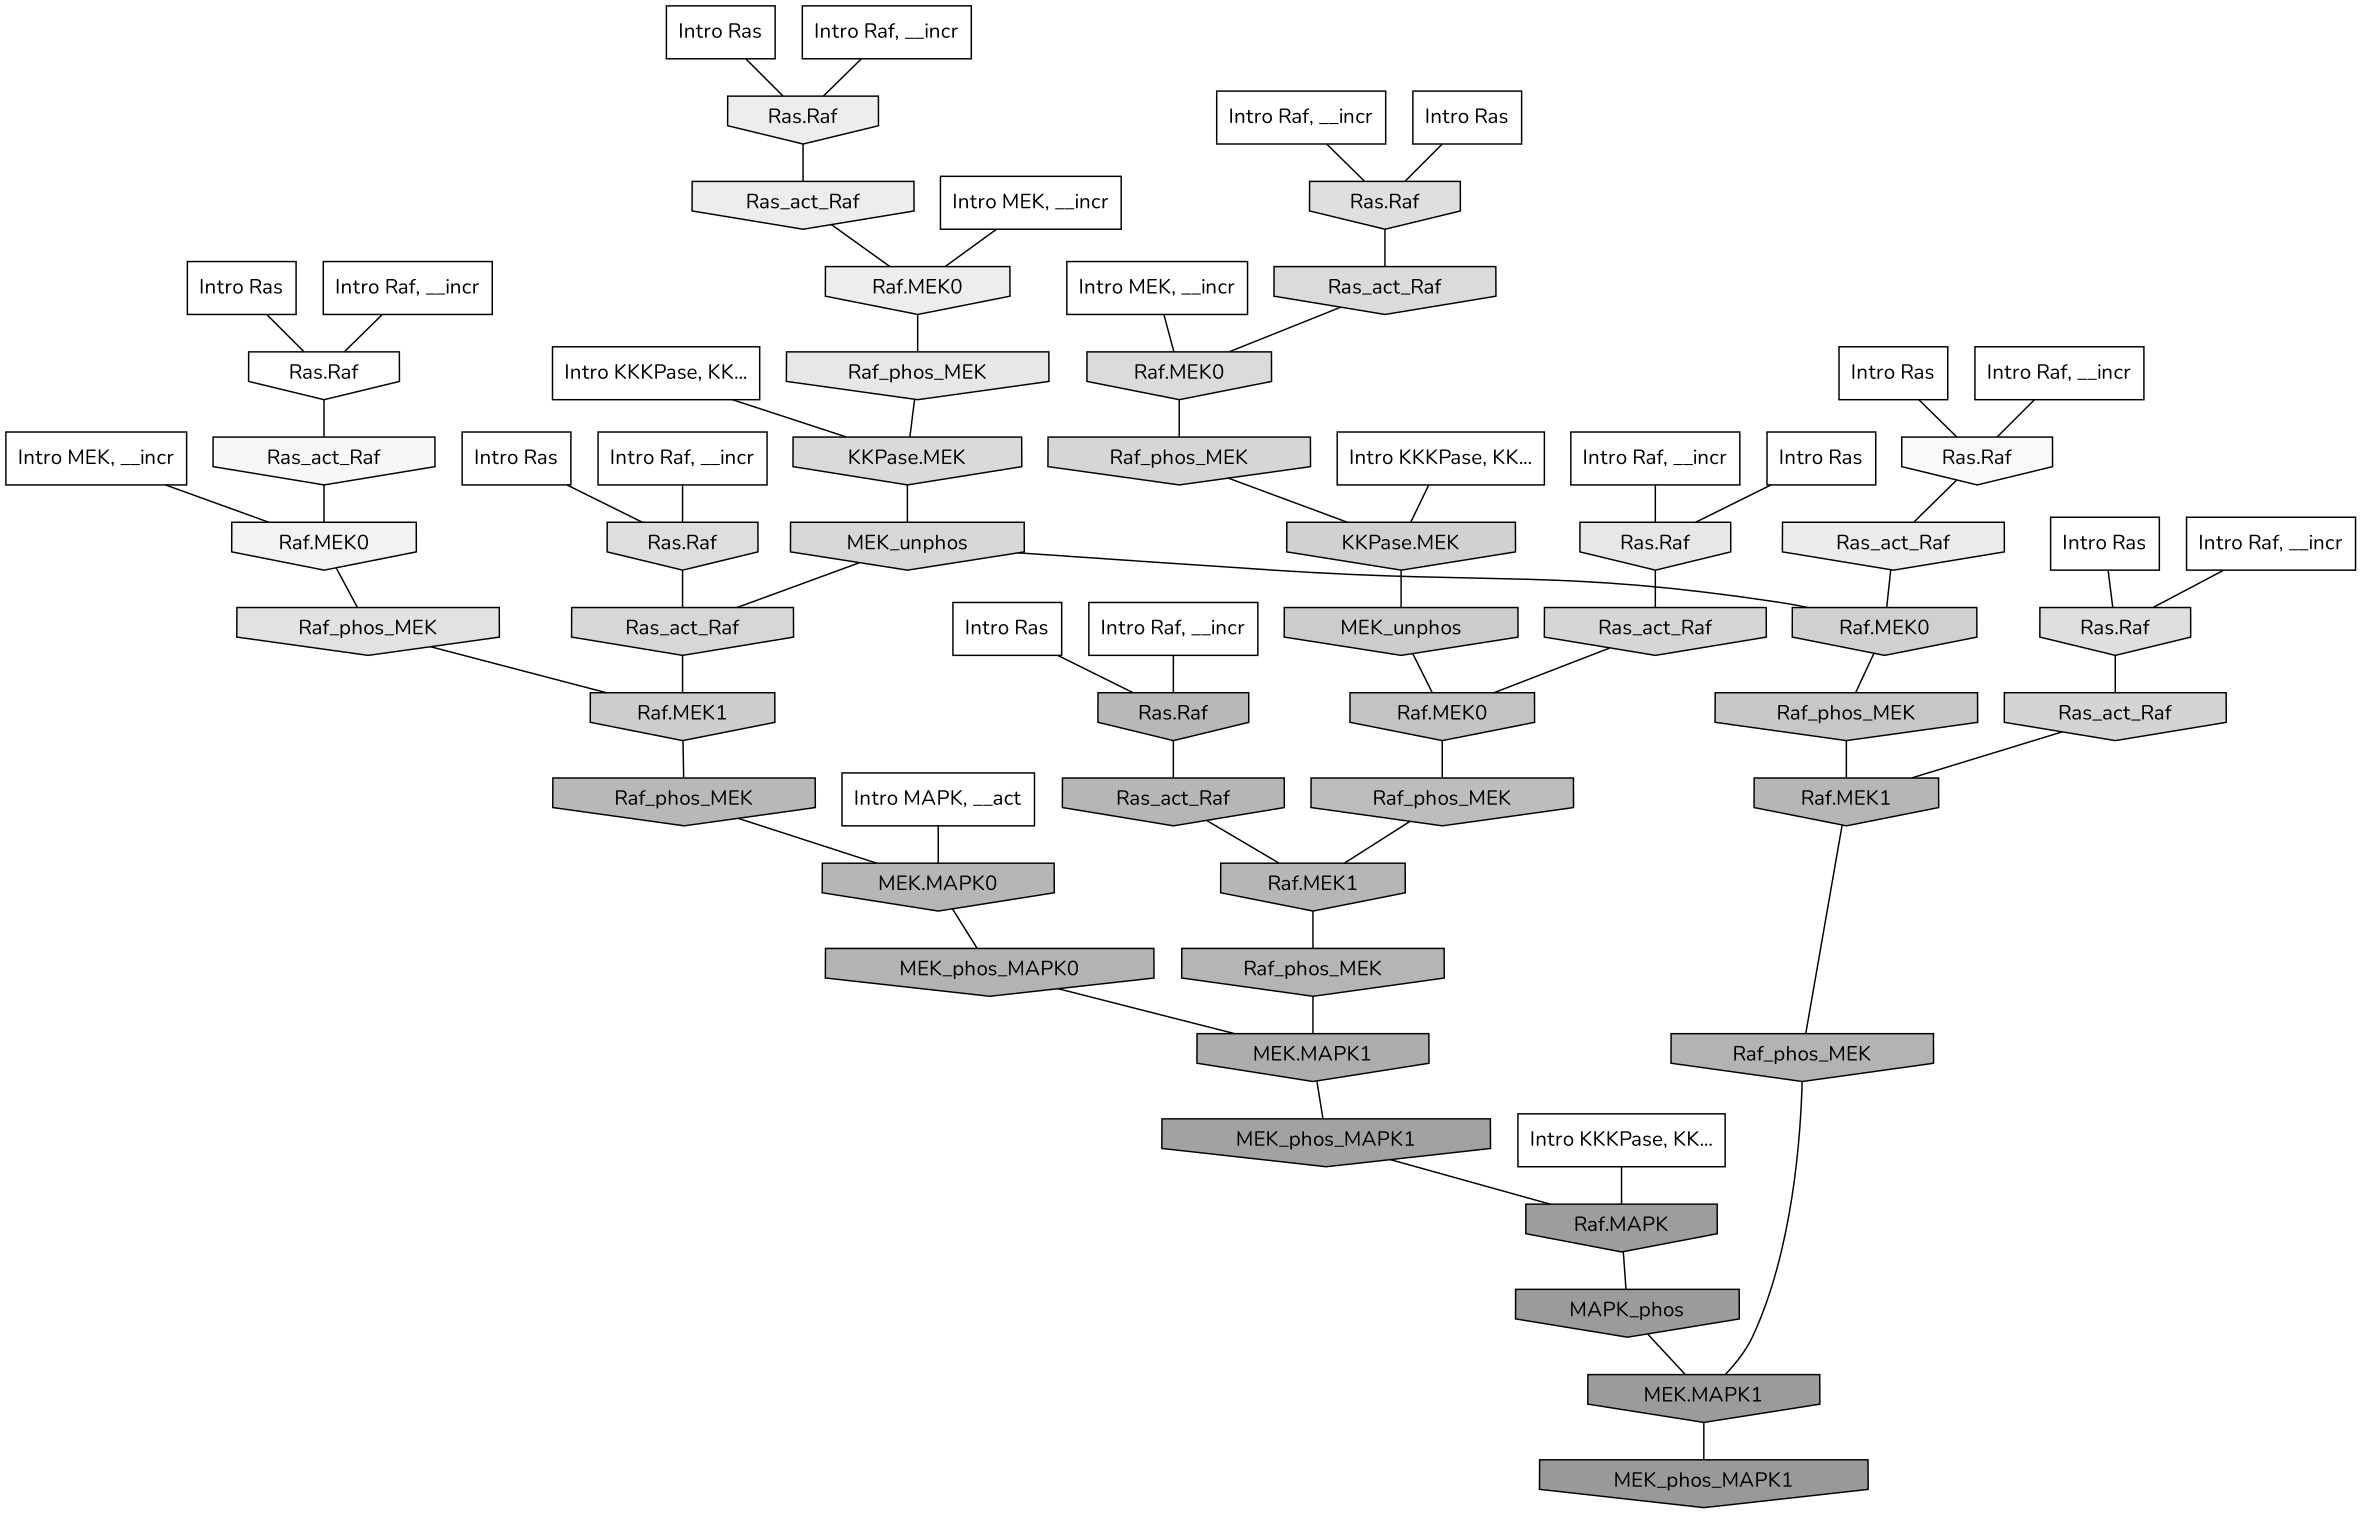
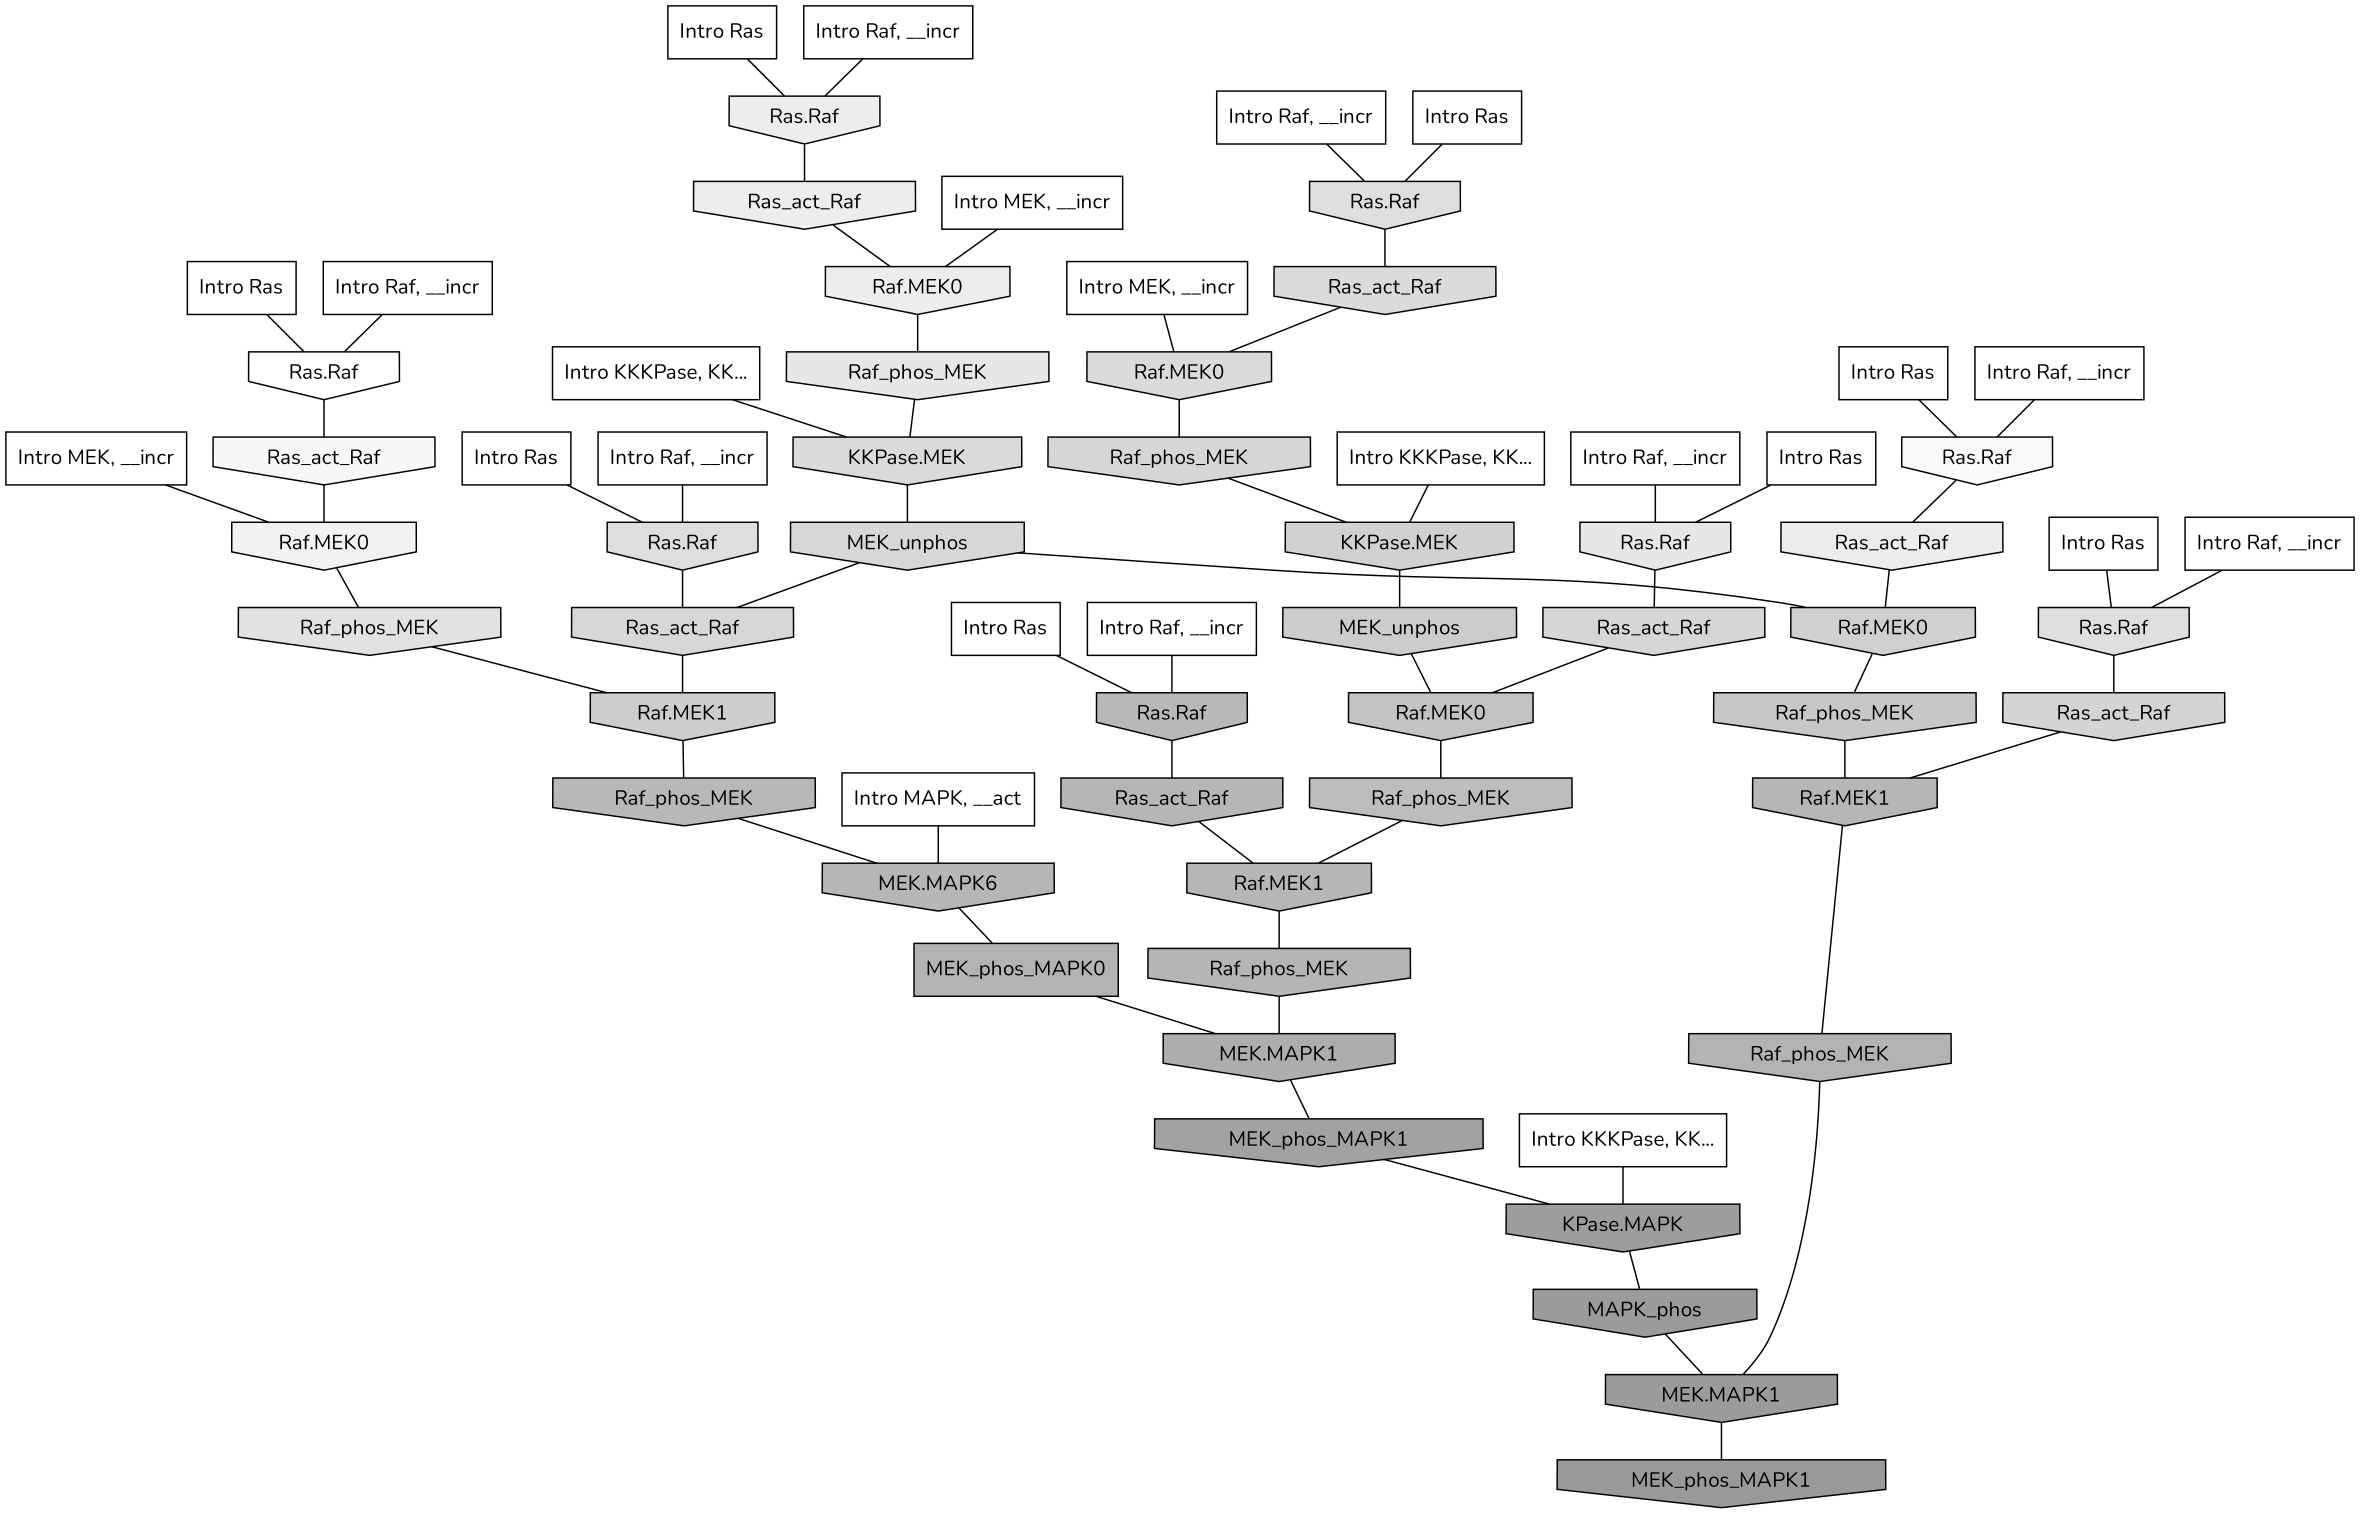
node "MEK.MAPK0": label "MEK.MAPK0" -> "MEK.MAPK6"
node "MEK_phos_MAPK0": shape invhouse -> box
node "Raf.MAPK": label "Raf.MAPK" -> "KPase.MAPK"
